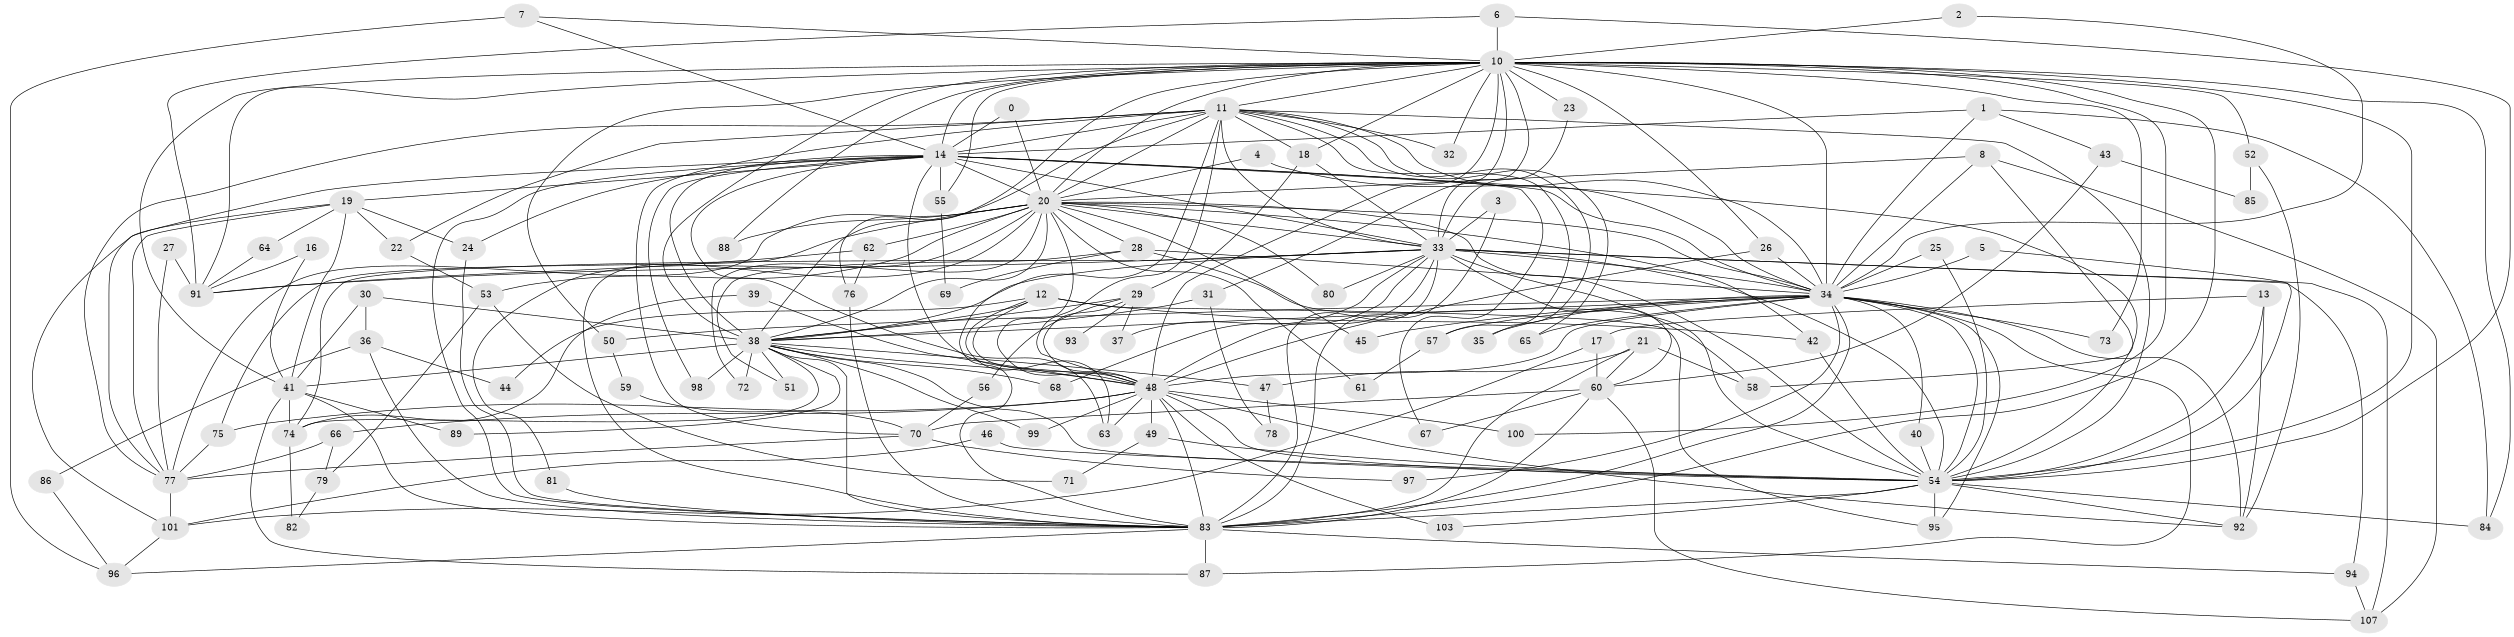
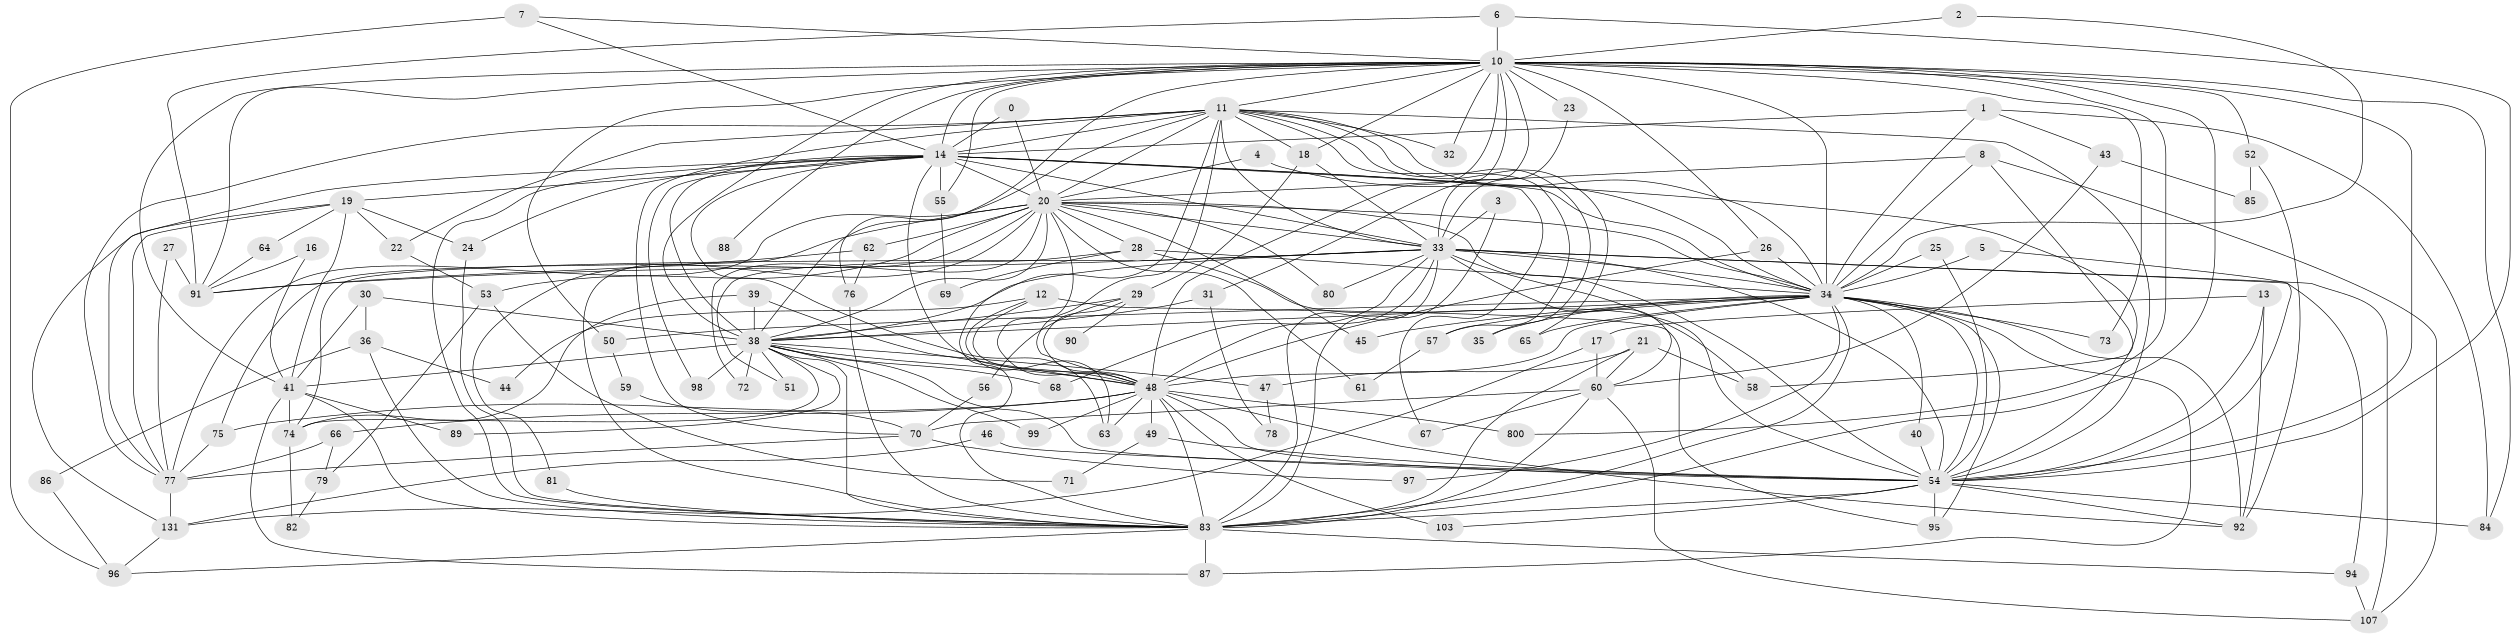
edge "10" -- "20": removed
edge "20" -- "88": removed
edge "12" -- "38": now "39" -- "38"
node "93": label "93" -> "90"
node "37": removed
node "42": removed
node "100": label "100" -> "800"
node "101": label "101" -> "131"
